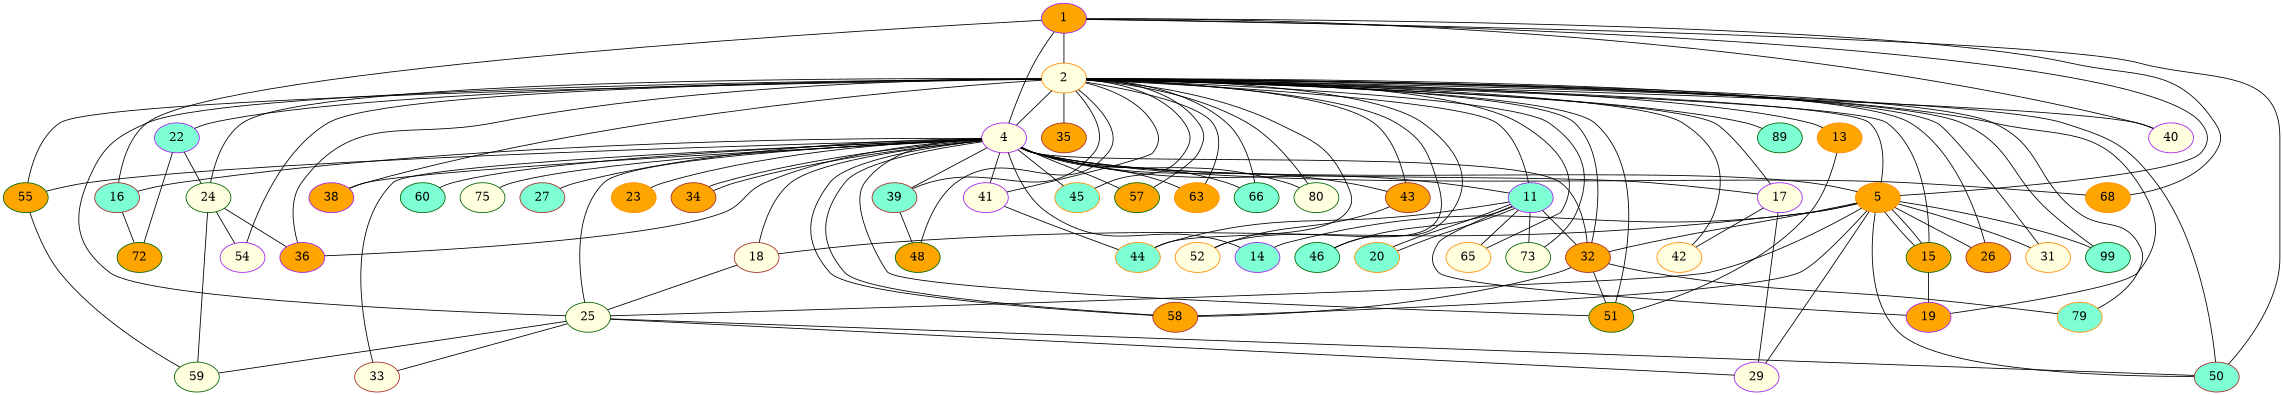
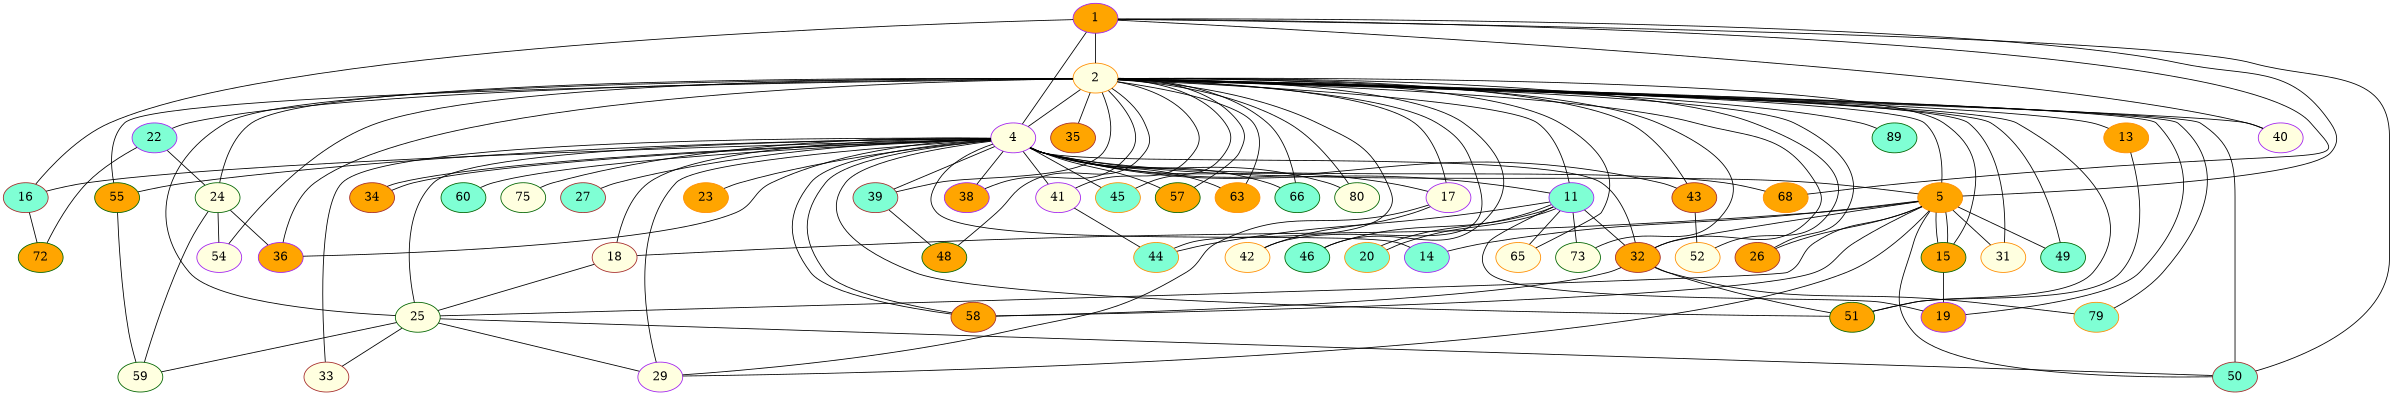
edge "4" -- "29": added
node "99": label "99" -> "49"
